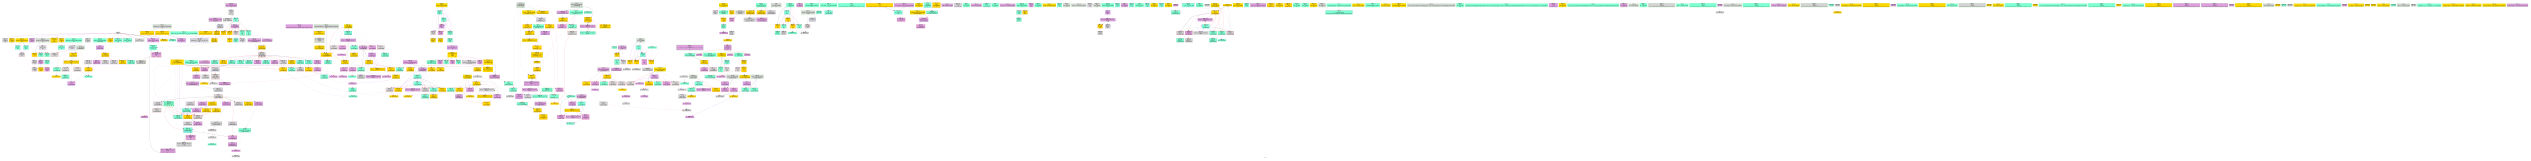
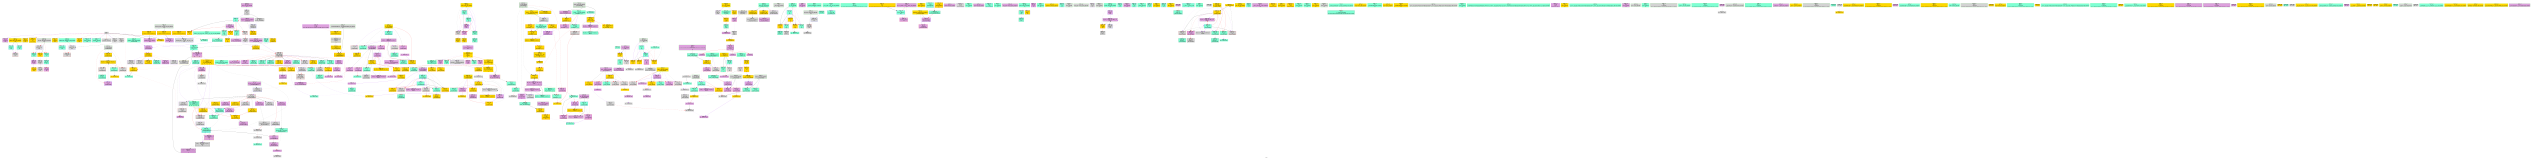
node "NodeID: 794": added
